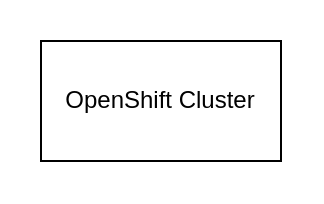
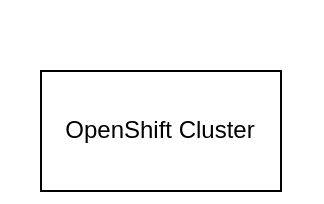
node "OpenShift Cluster": moved (161, 101) -> (161, 131)
